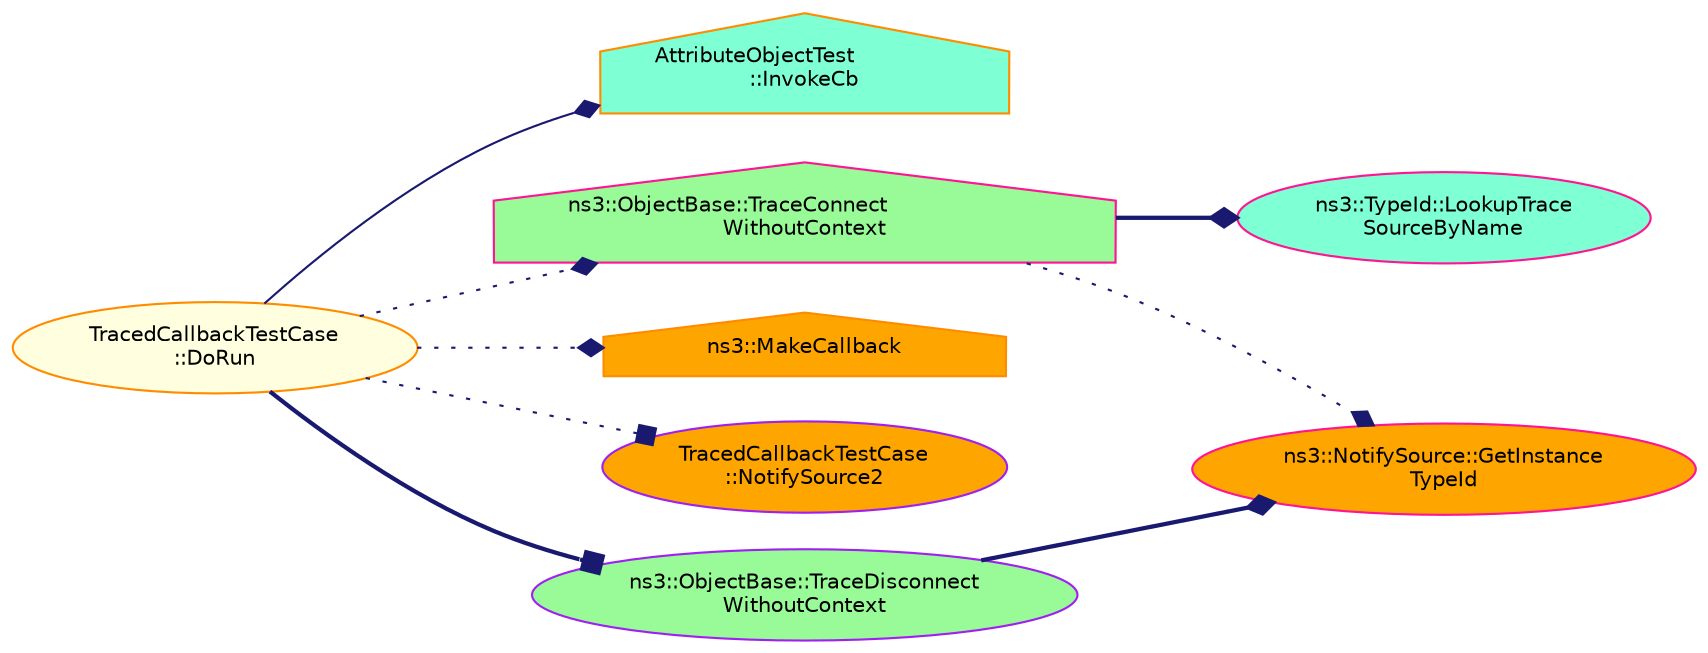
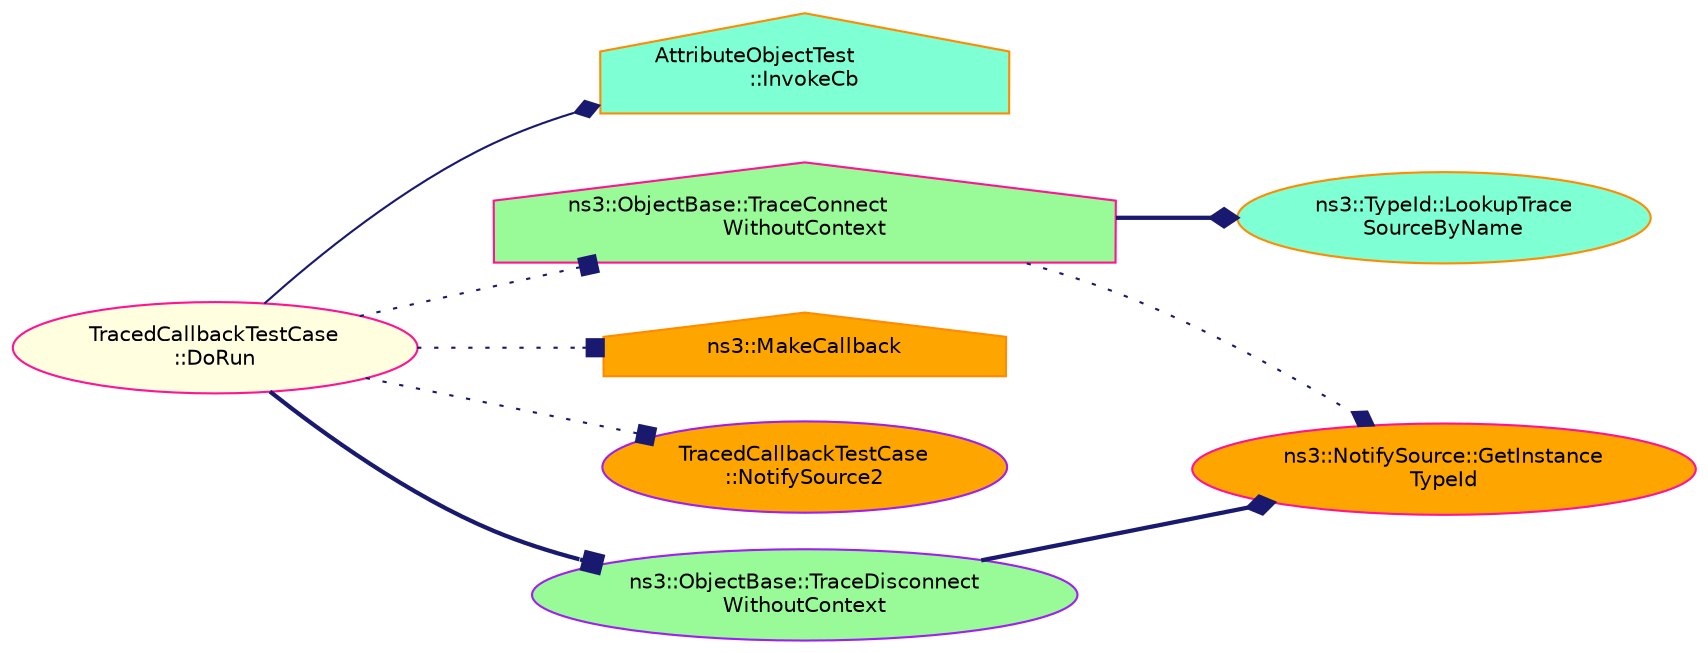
node "ns3::TypeId::LookupTrace SourceByName": color deeppink -> darkorange
edge "TracedCallbackTestCase ::DoRun" -> "ns3::ObjectBase::TraceConnect WithoutContext": arrowhead diamond -> box
node "TracedCallbackTestCase ::DoRun": color darkorange -> deeppink
edge "TracedCallbackTestCase ::DoRun" -> "ns3::MakeCallback": arrowhead diamond -> box
